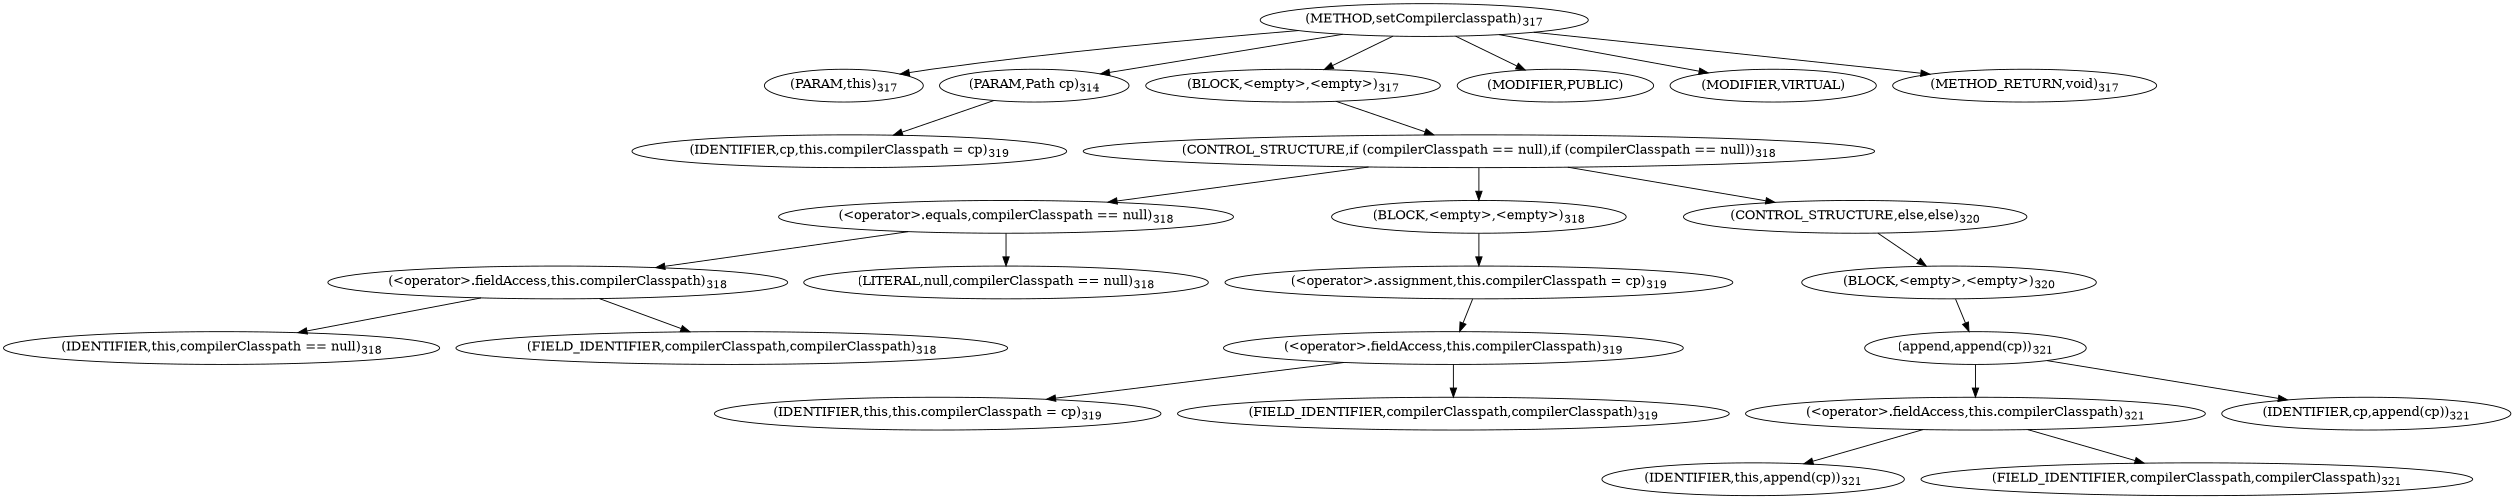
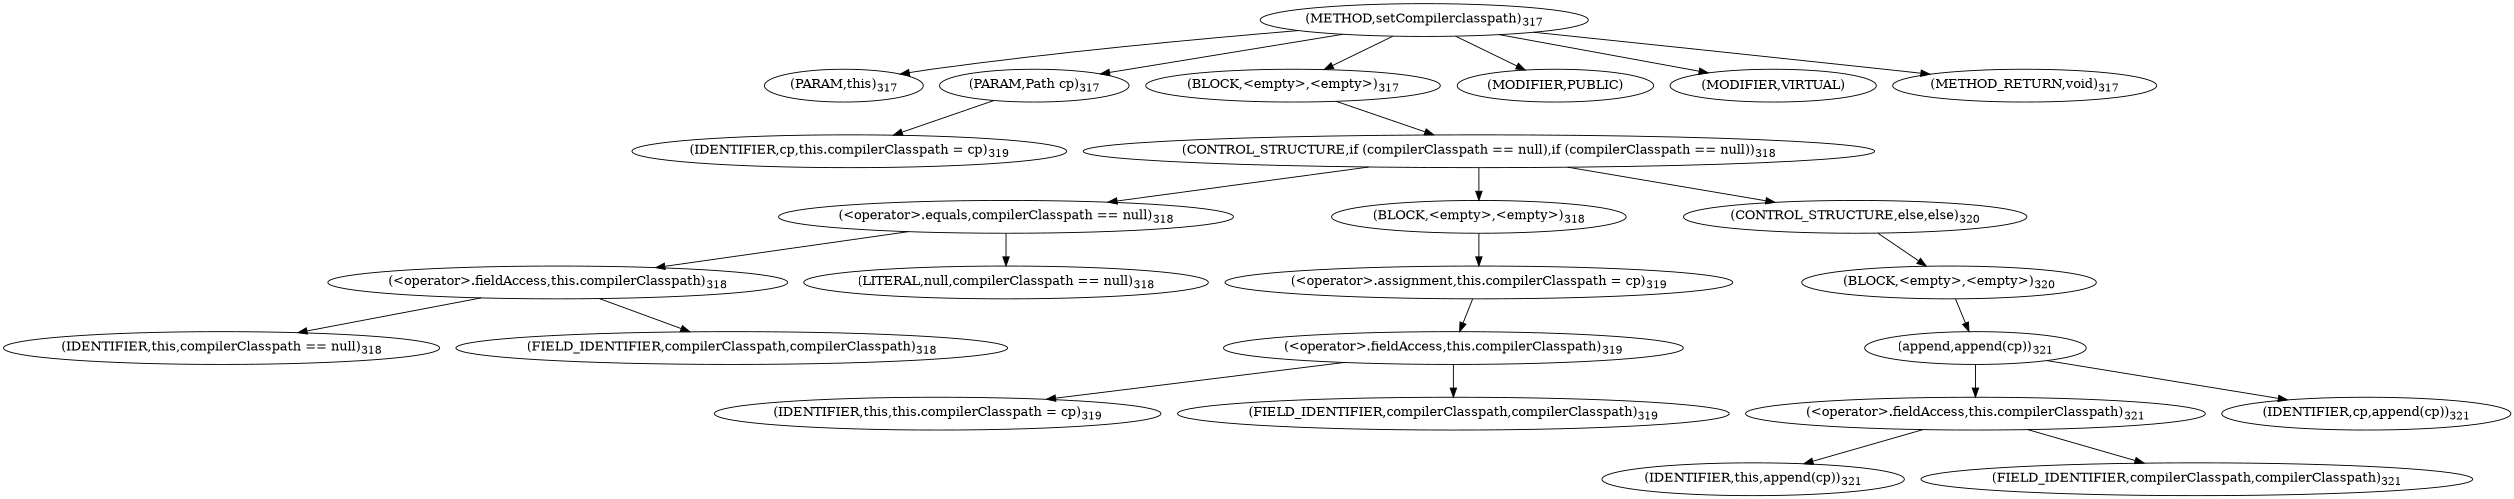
node "(PARAM,Path cp)": text "314" -> "317"
